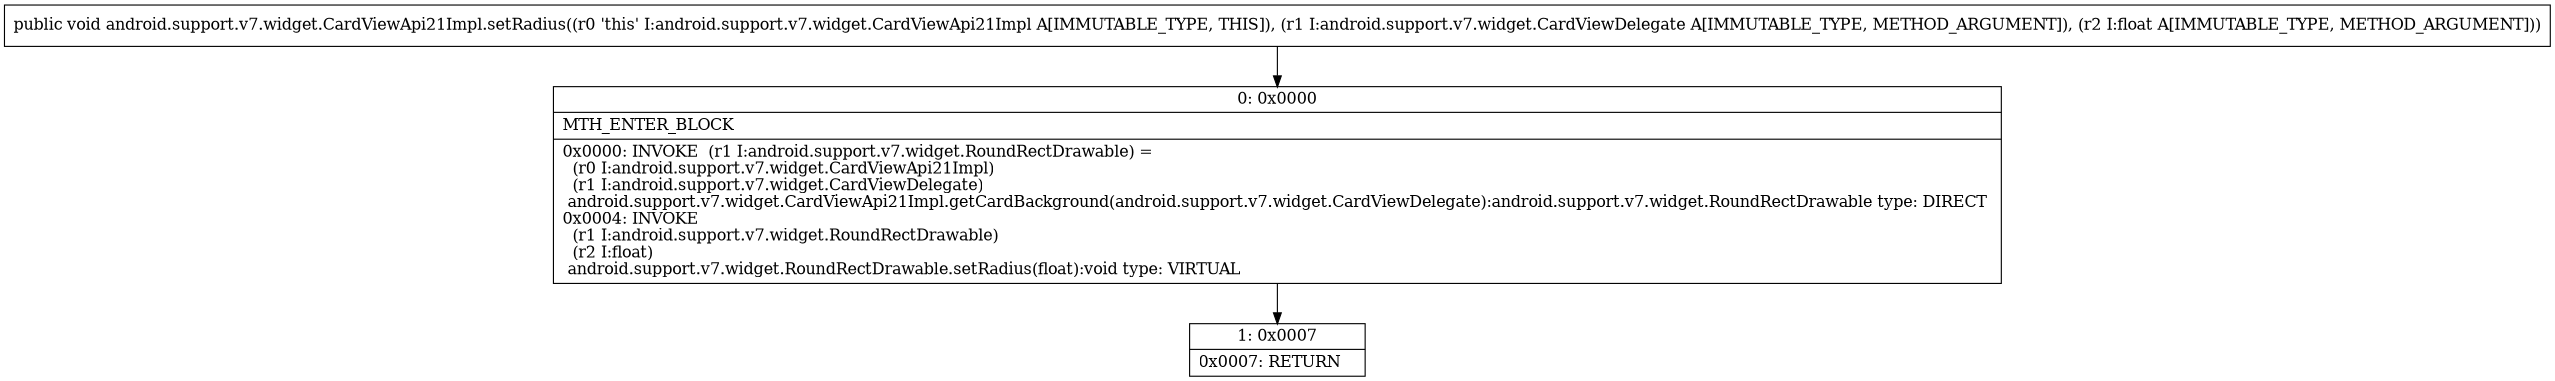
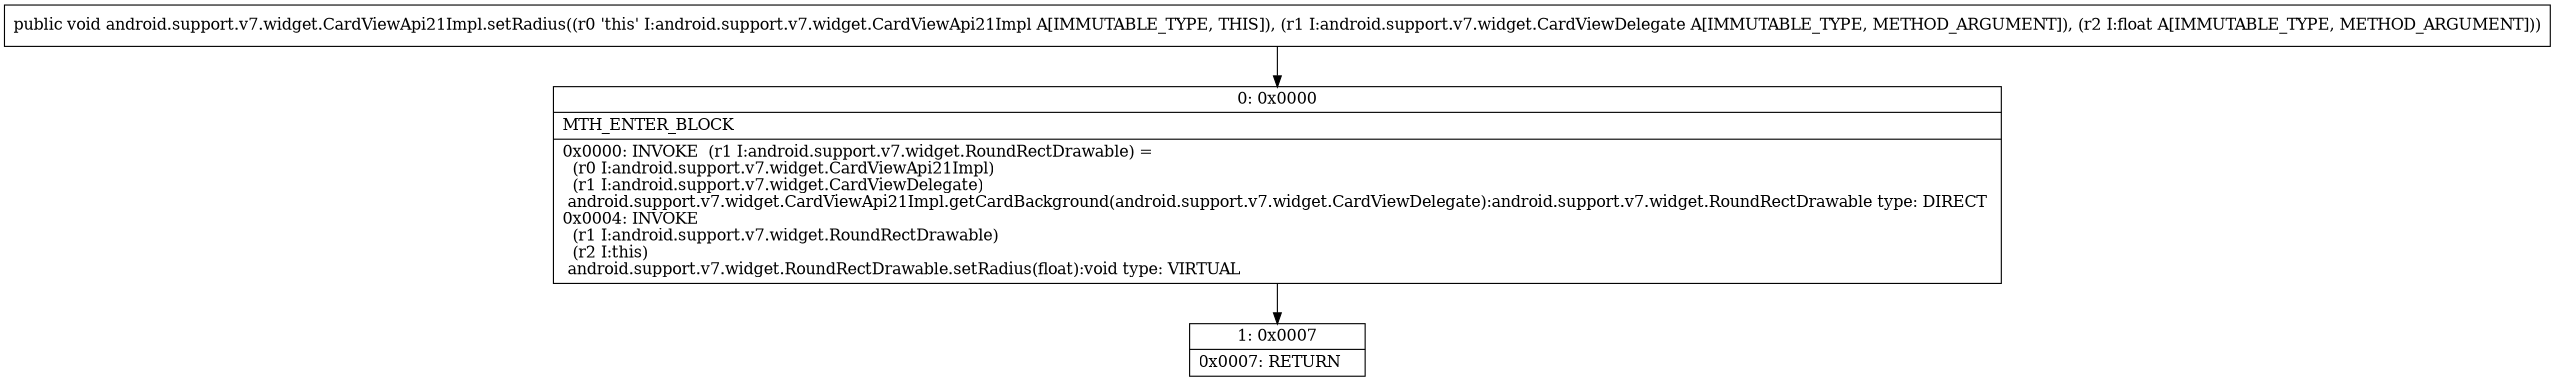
node "0: 0x0000": text "(r2 I:float)" -> "(r2 I:this)"
